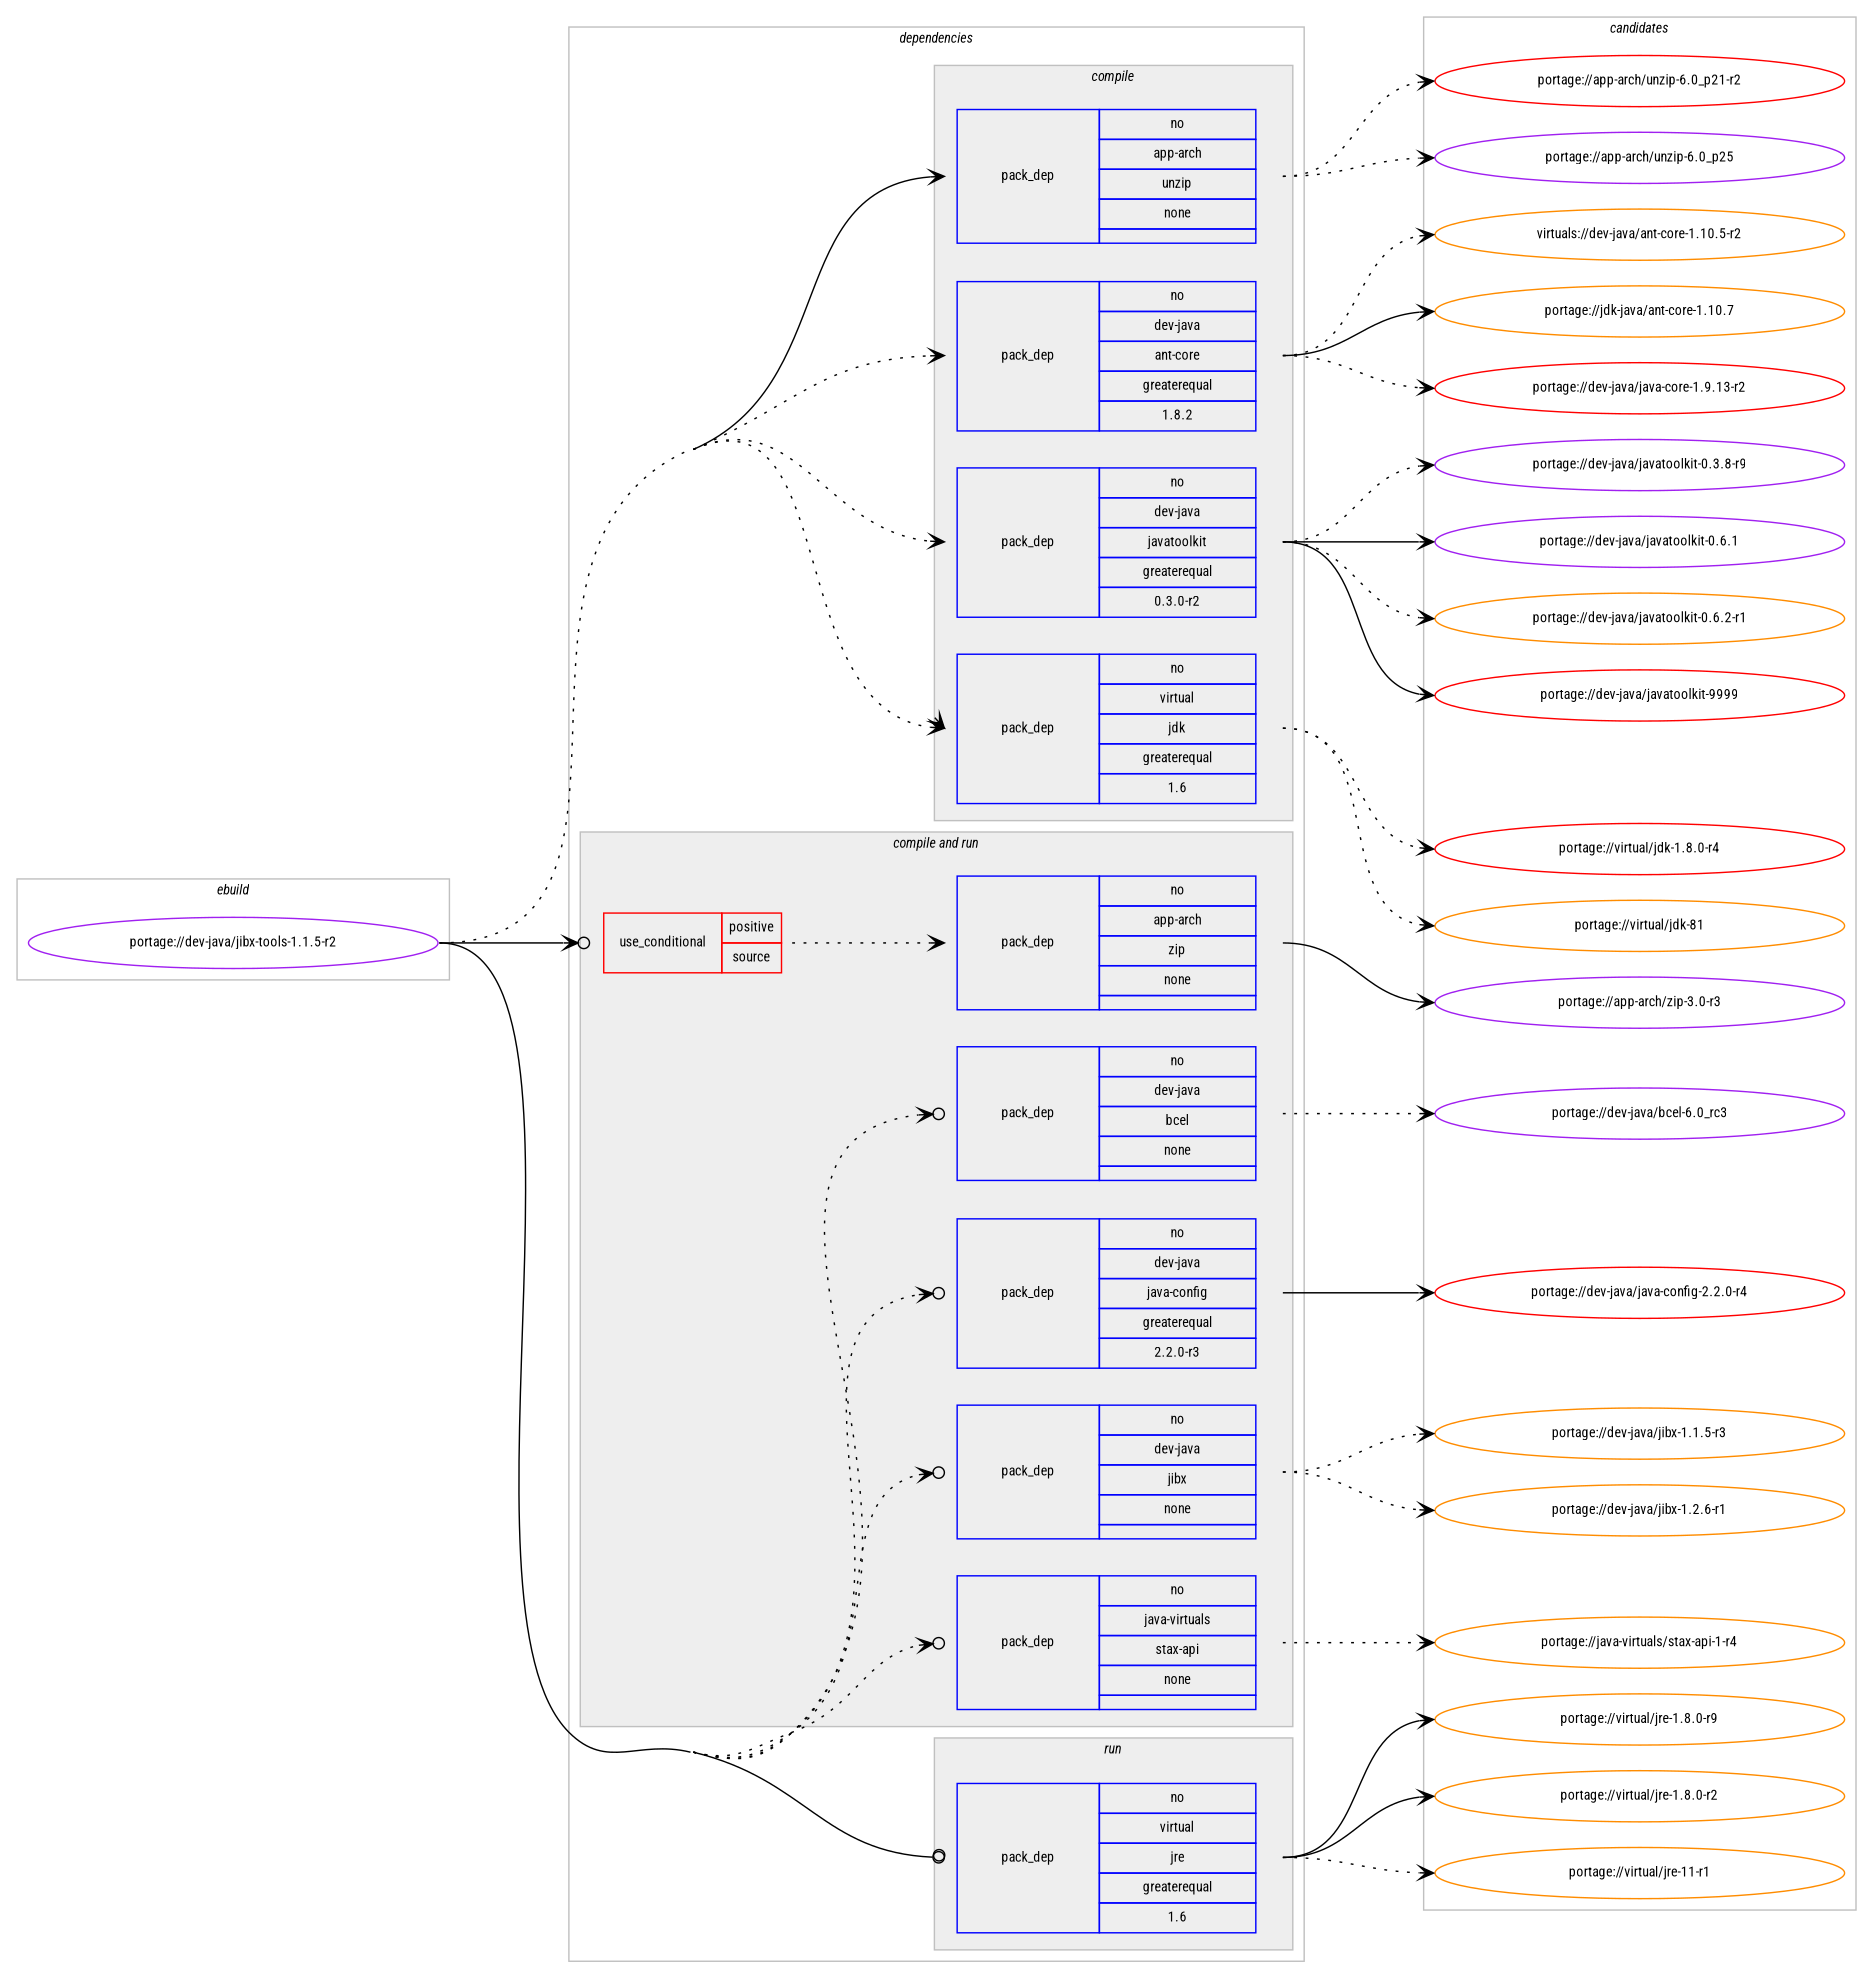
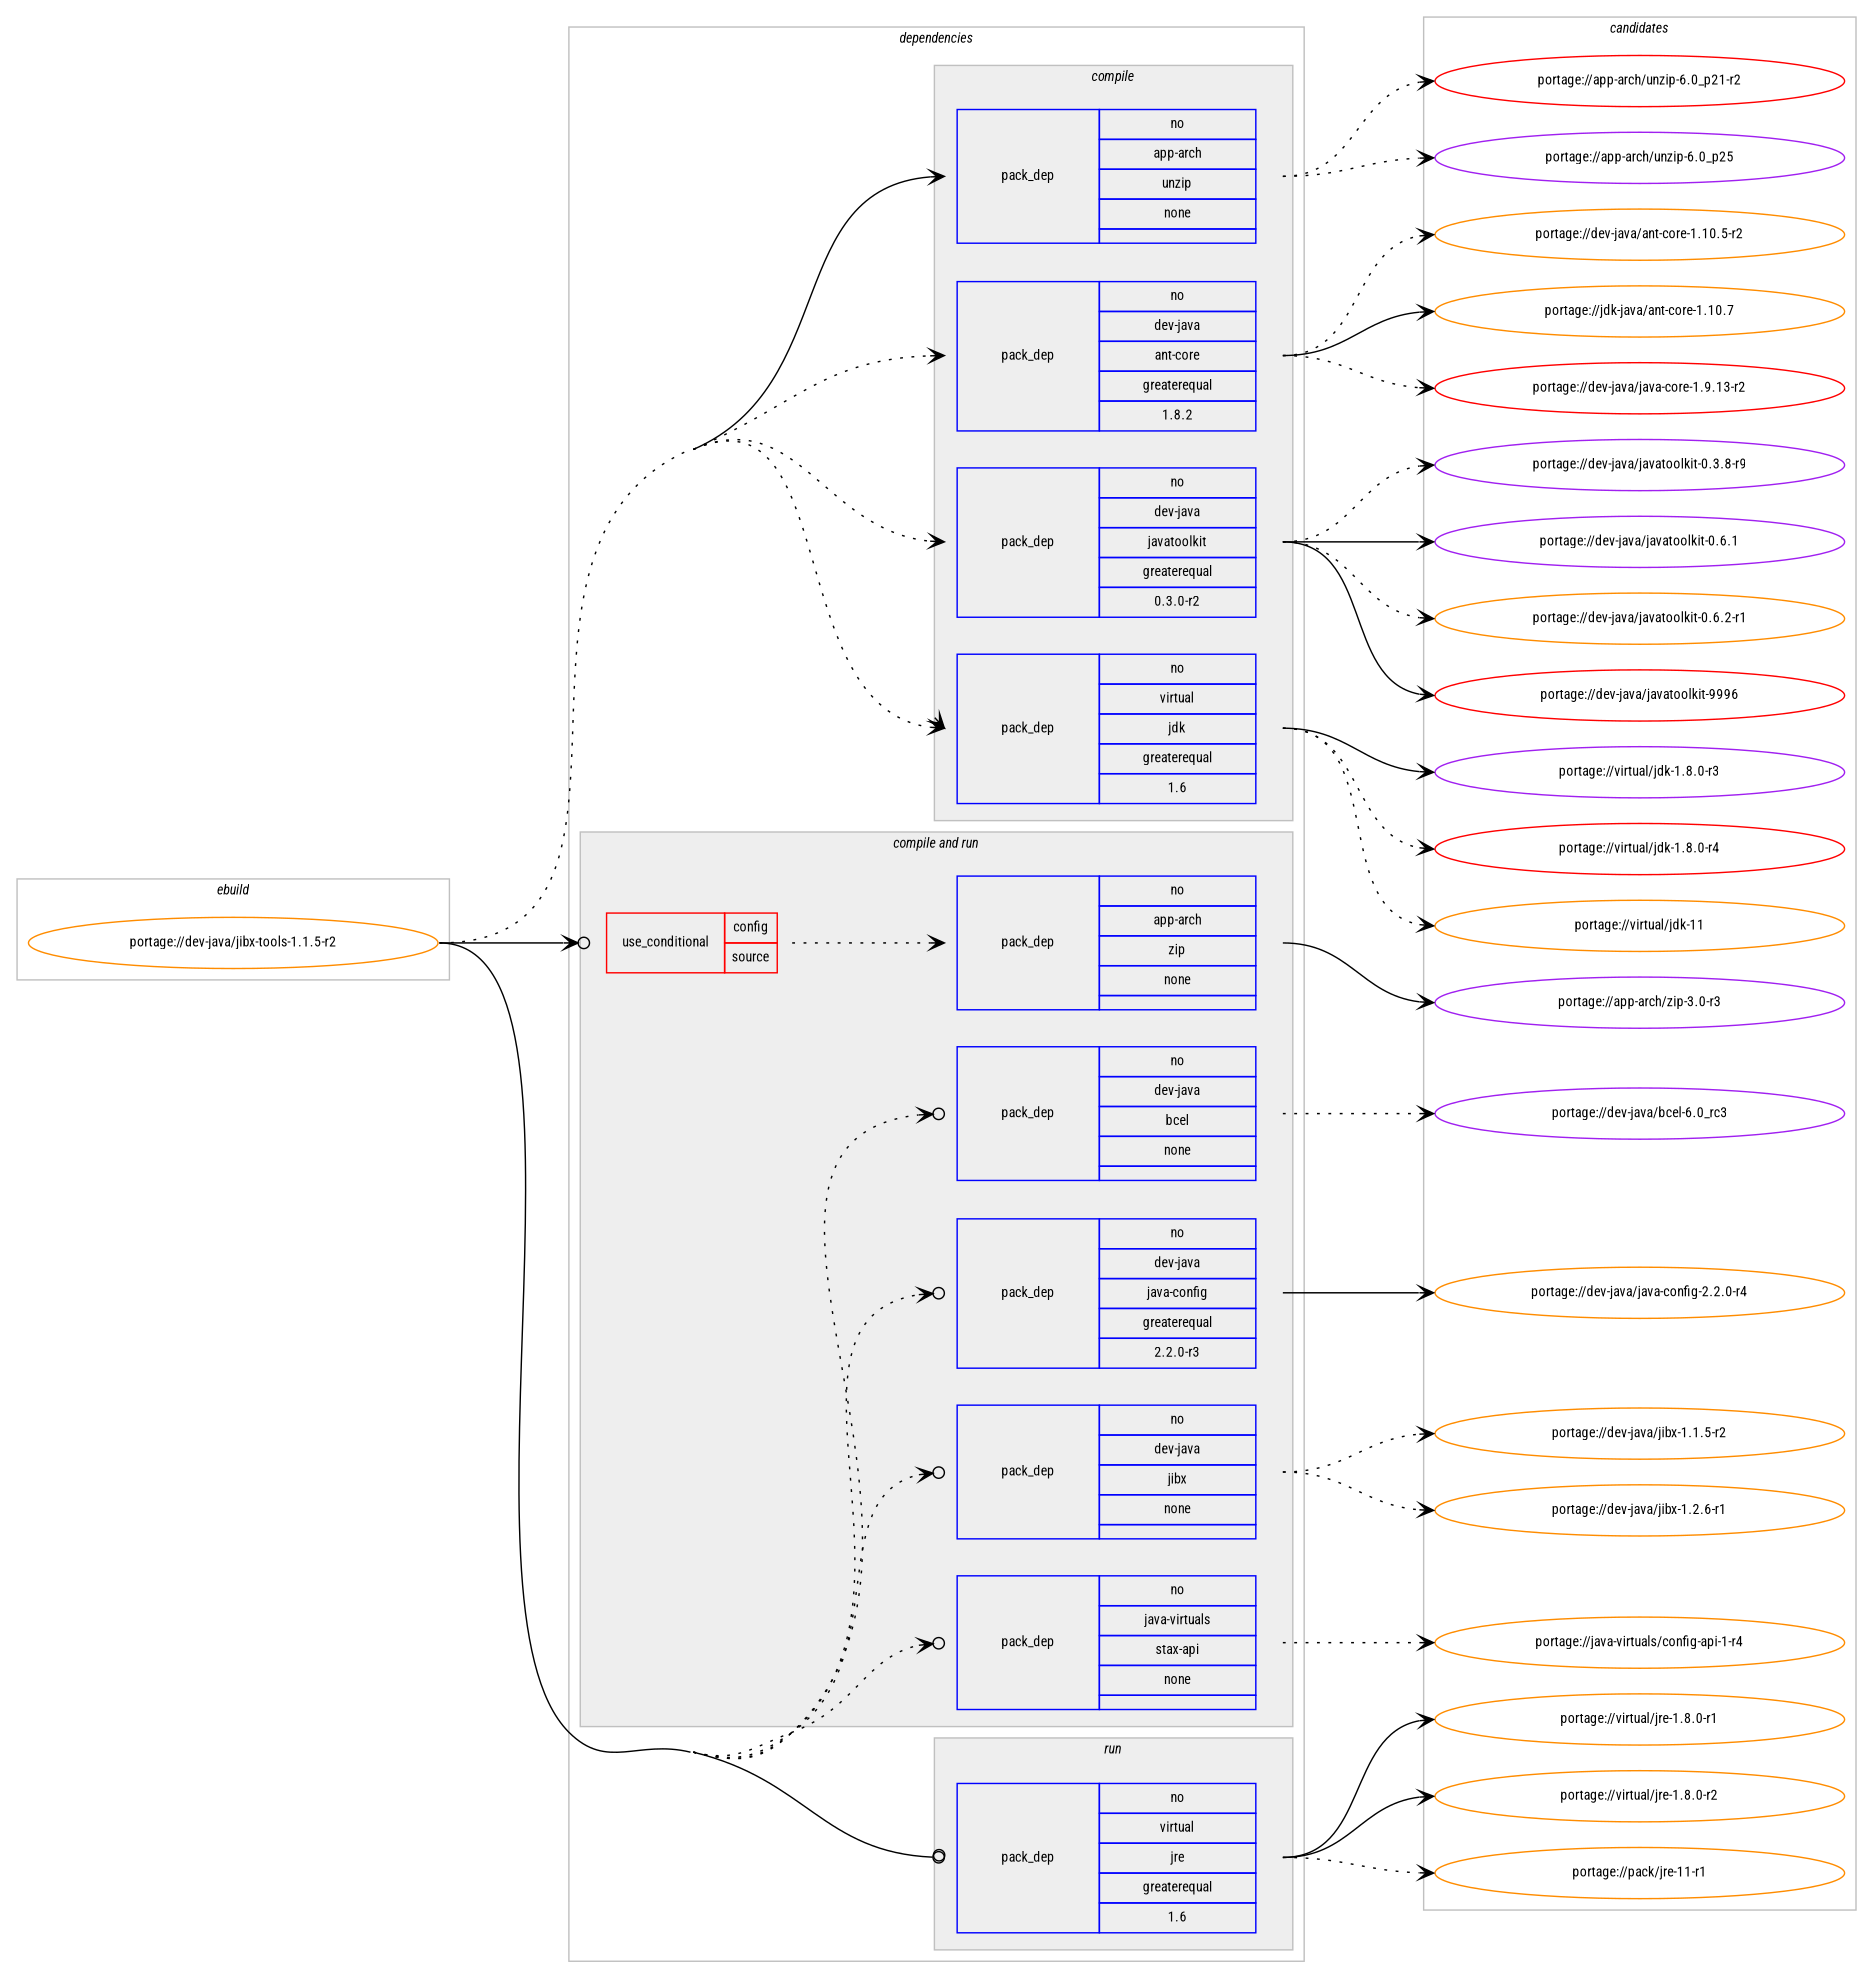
node "virtuals://dev-java/ant-core-1.10.5-r2": label "virtuals://dev-java/ant-core-1.10.5-r2" -> "portage://dev-java/ant-core-1.10.5-r2"
node "portage://dev-java/javatoolkit-9999": label "portage://dev-java/javatoolkit-9999" -> "portage://dev-java/javatoolkit-9996"
node "portage://virtual/jdk-1.8.0-r3": added
node "portage://virtual/jdk-81": label "portage://virtual/jdk-81" -> "portage://virtual/jdk-11"
node "use_conditional": text "positive" -> "config"
node "portage://dev-java/jibx-tools-1.1.5-r2": color purple -> darkorange
node "portage://dev-java/java-config-2.2.0-r4": color red -> darkorange
node "portage://dev-java/jibx-1.1.5-r3": label "portage://dev-java/jibx-1.1.5-r3" -> "portage://dev-java/jibx-1.1.5-r2"
node "portage://java-virtuals/stax-api-1-r4": label "portage://java-virtuals/stax-api-1-r4" -> "portage://java-virtuals/config-api-1-r4"
node "portage://virtual/jre-1.8.0-r9": label "portage://virtual/jre-1.8.0-r9" -> "portage://virtual/jre-1.8.0-r1"
node "portage://virtual/jre-11-r1": label "portage://virtual/jre-11-r1" -> "portage://pack/jre-11-r1"
